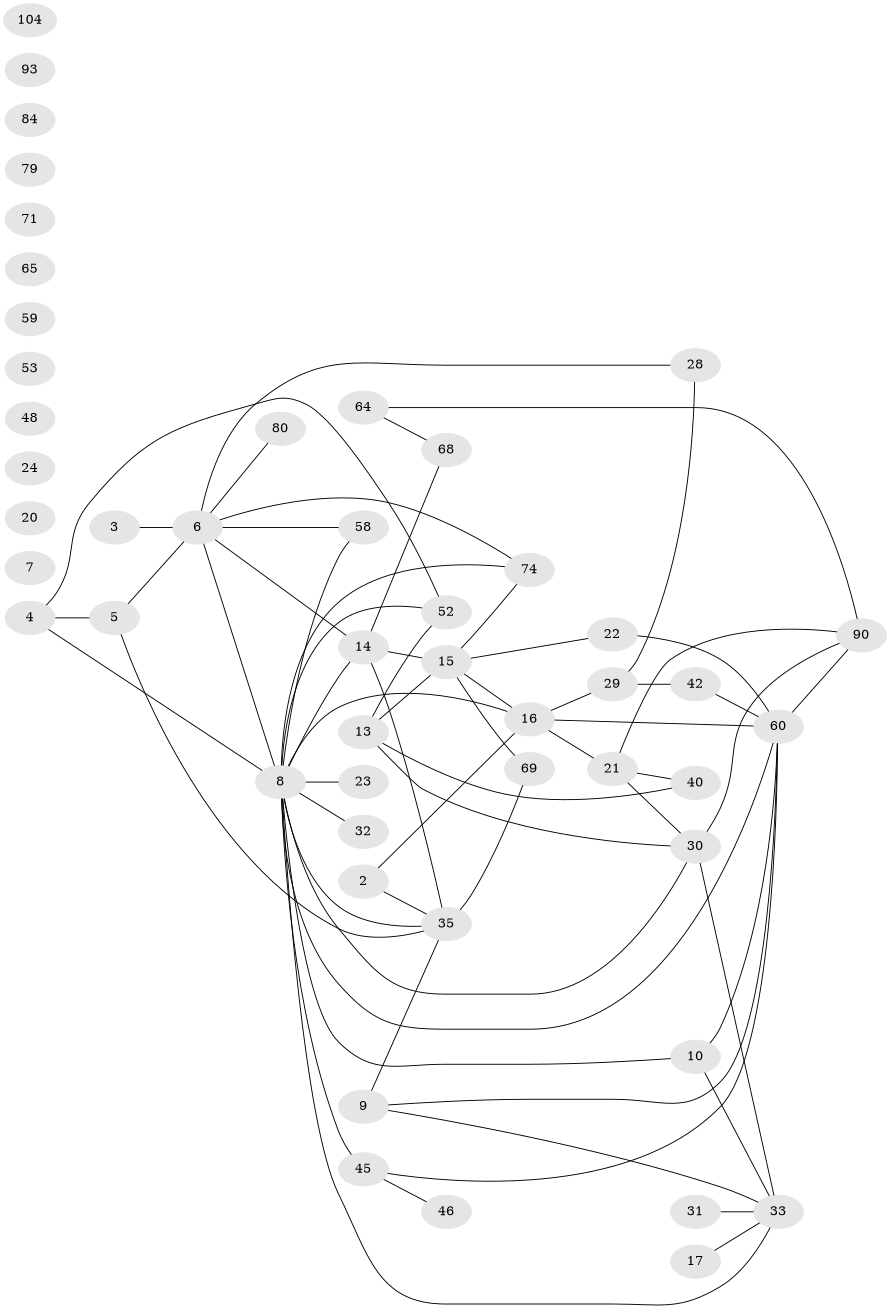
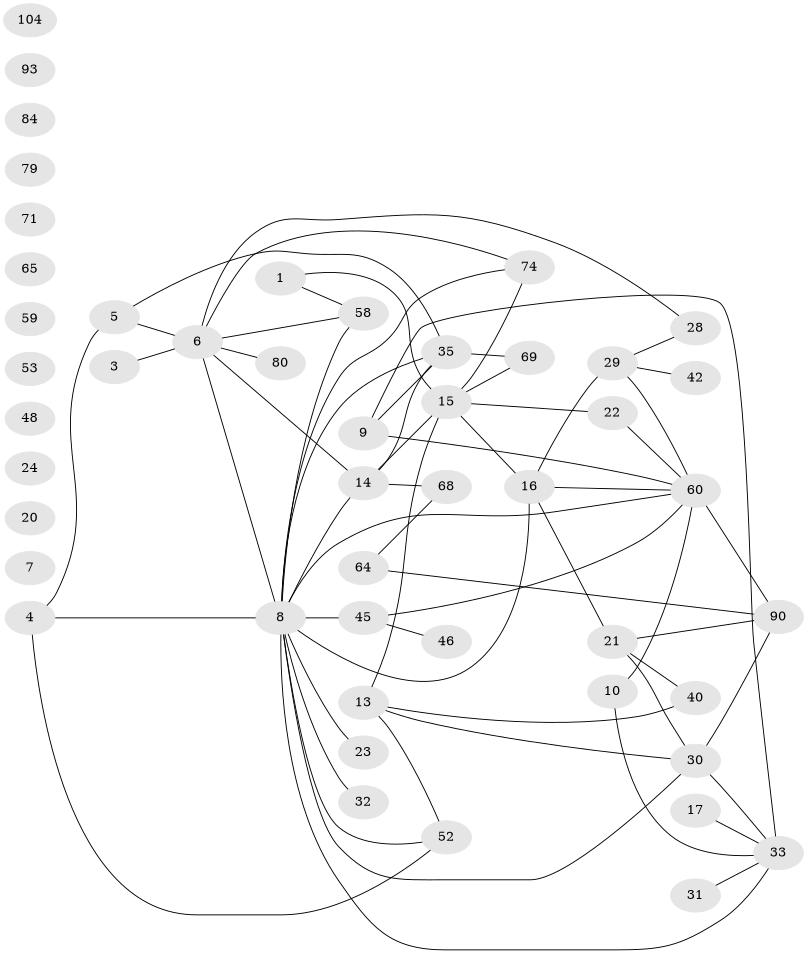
node "1": added
edge "42" -- "60": now "29" -- "60"
node "2": removed
edge "8" -- "10": removed
